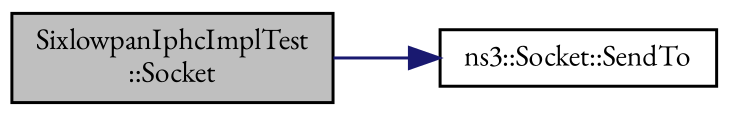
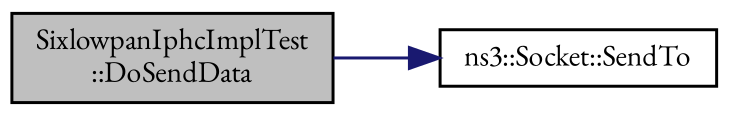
node "SixlowpanIphcImplTest ::Socket": label "SixlowpanIphcImplTest ::Socket" -> "SixlowpanIphcImplTest ::DoSendData"
